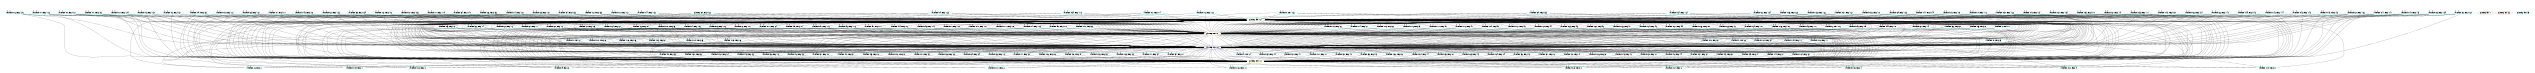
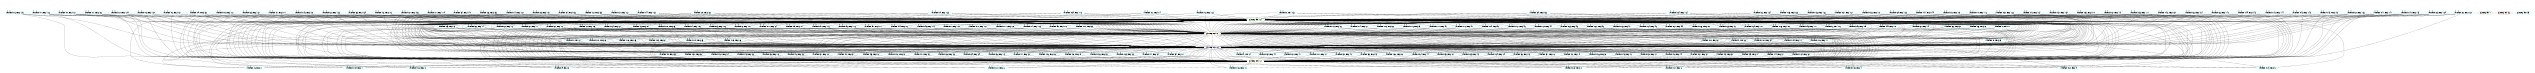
node "ASMReg('t20',temp).162": label "ASMReg('t20',temp).162" -> "VarName('t20',temp).162"
